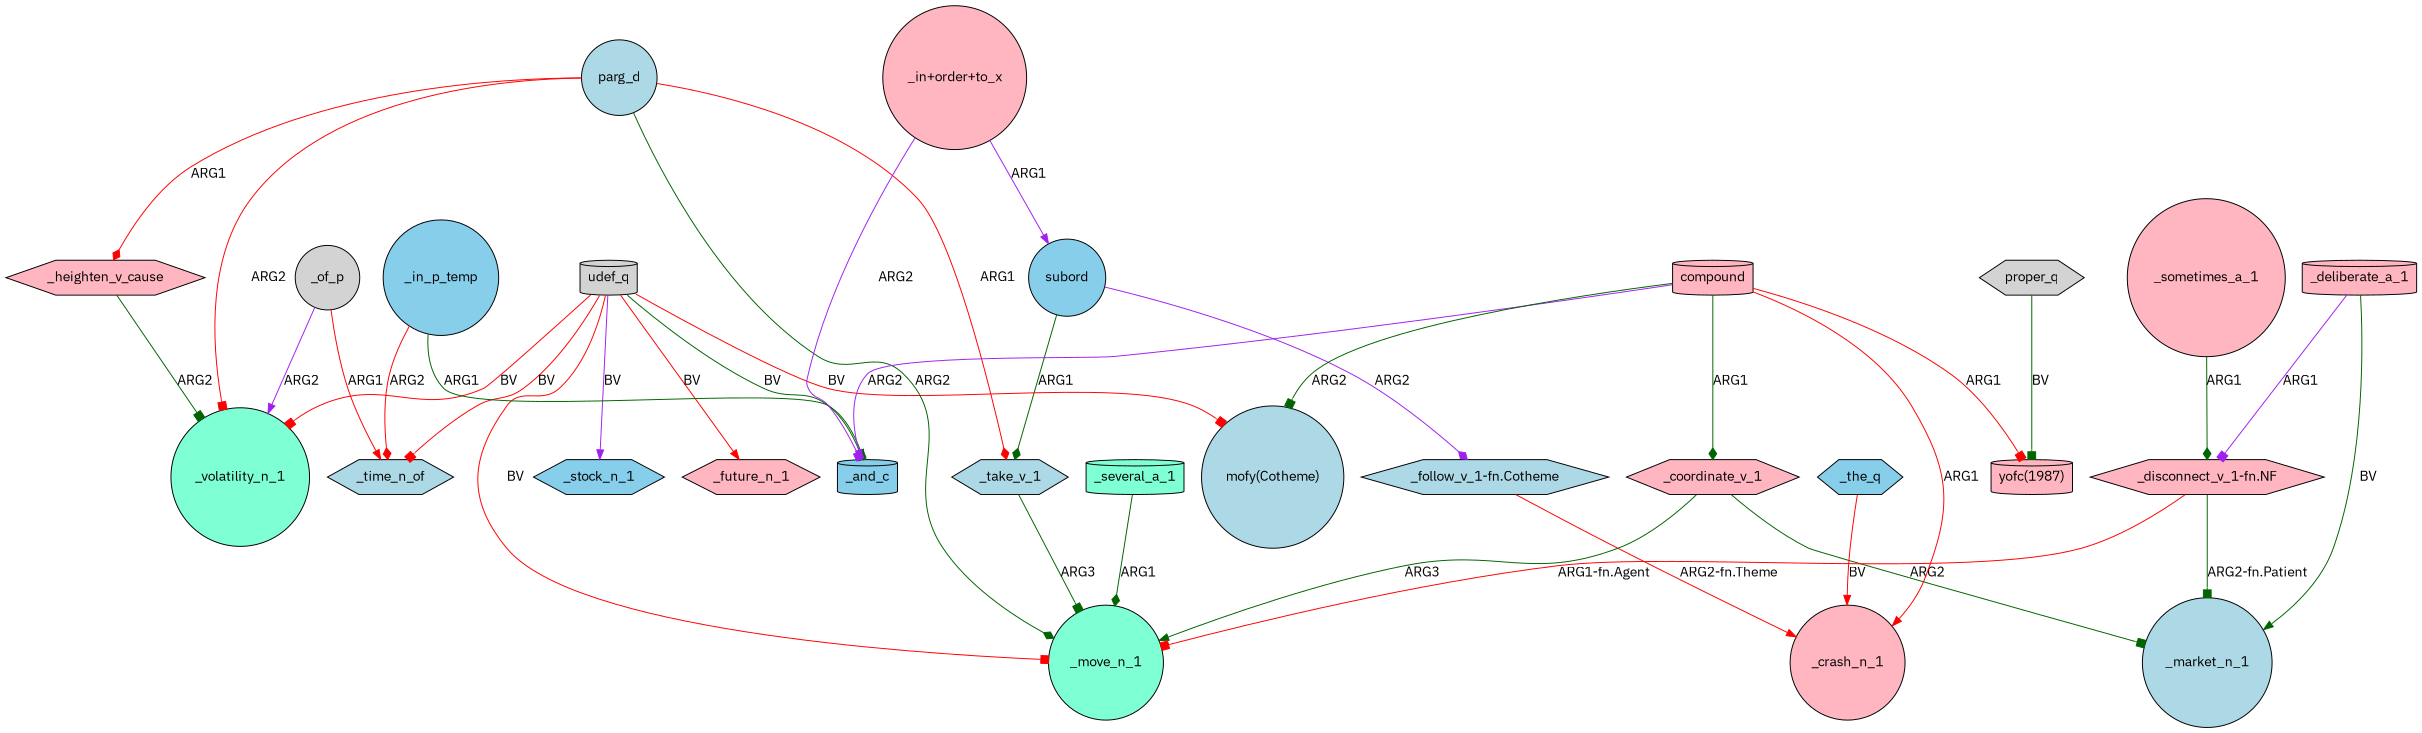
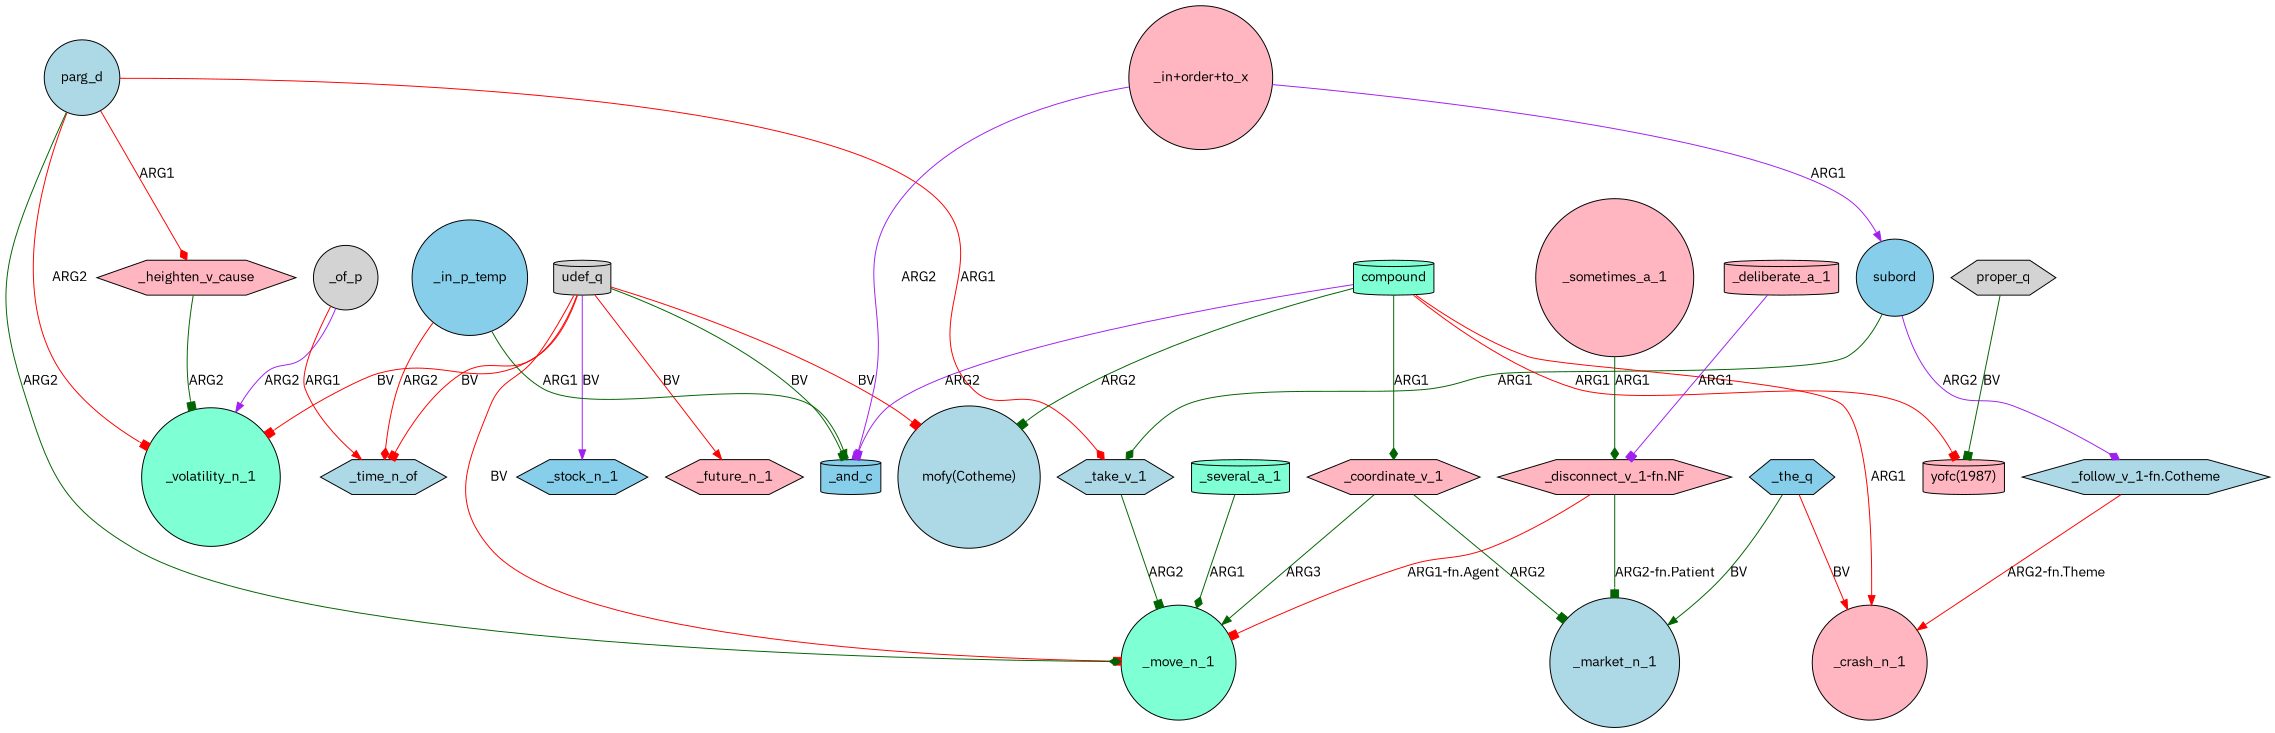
node "compound": fillcolor lightpink -> aquamarine
edge "_deliberate_a_1" -> "_market_n_1": now "_the_q" -> "_market_n_1"
edge "_take_v_1" -> "_move_n_1": label "ARG3" -> "ARG2"
